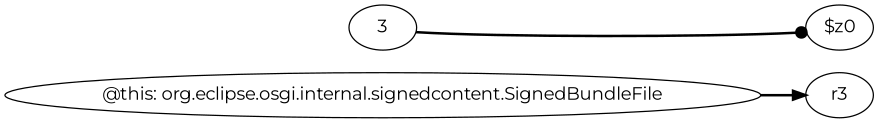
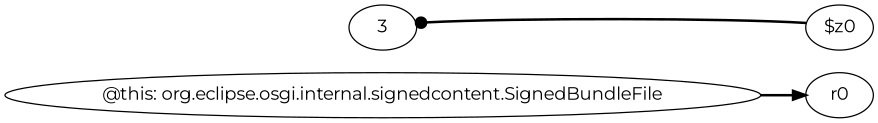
edge "3" -> "$z0": reversed
node "r3": label "r3" -> "r0"
